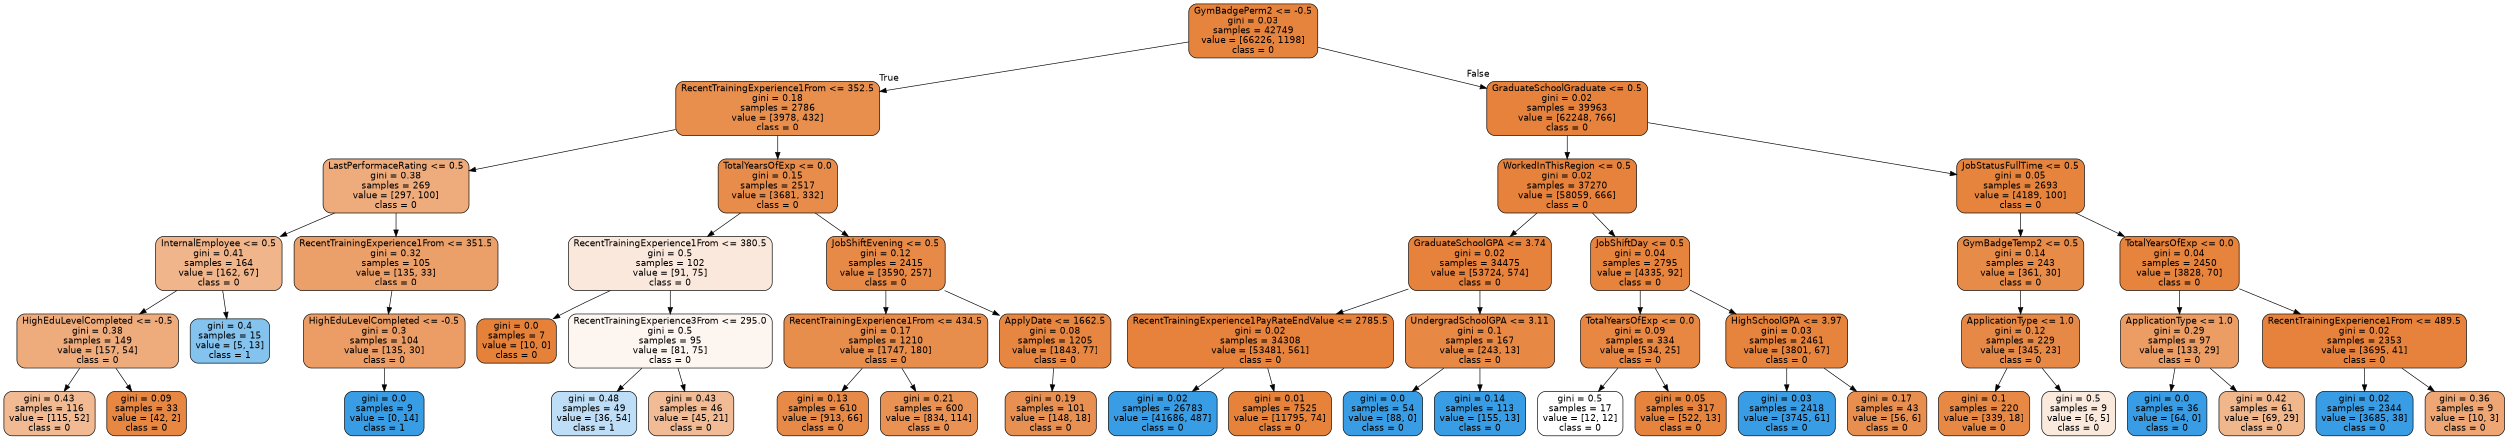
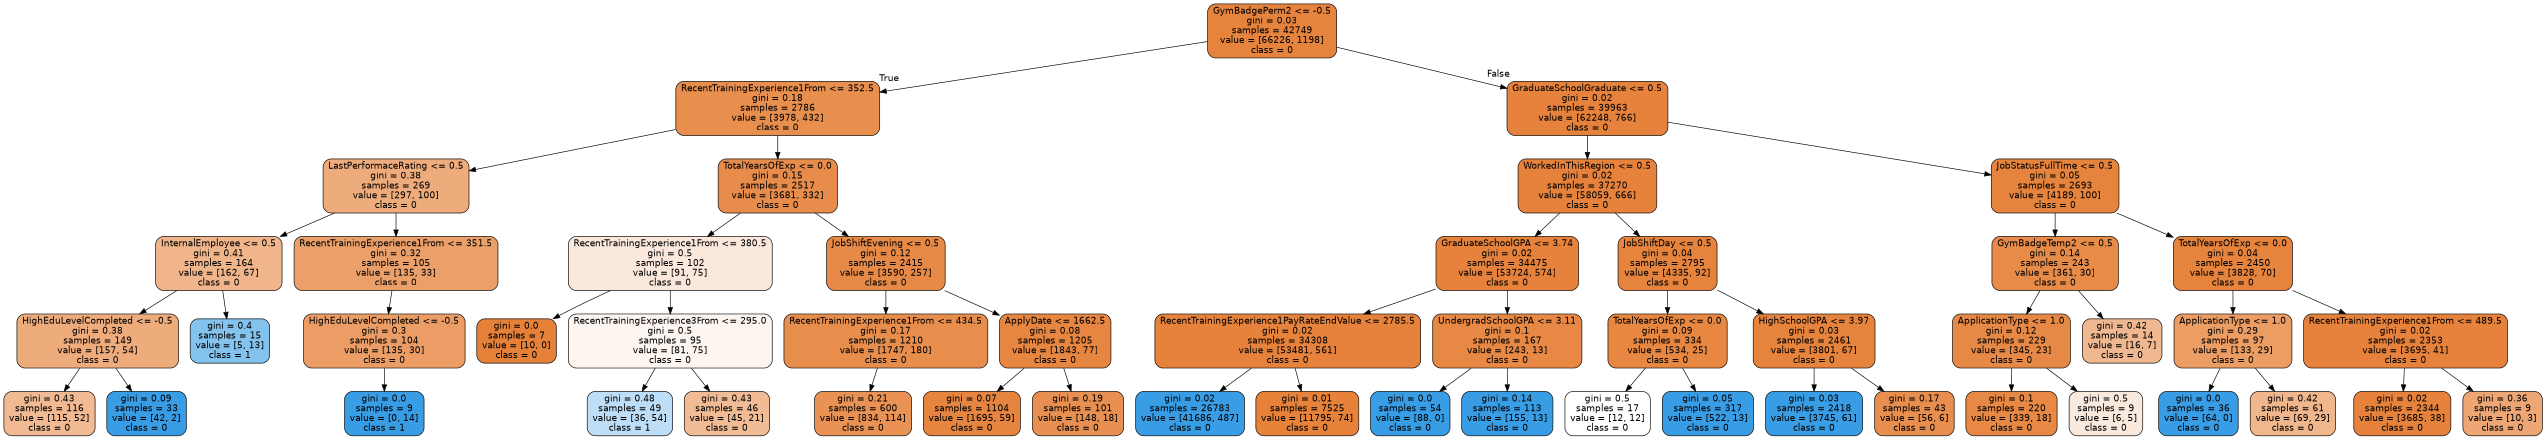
node "gini = 0.42 samples = 14 value = [16, 7] class = 0": added
node "gini = 0.09 samples = 33 value = [42, 2] class = 0": fillcolor #e58139f3 -> #399de5ff
node "gini = 0.13 samples = 610 value = [913, 66] class = 0": removed
node "gini = 0.07 samples = 1104 value = [1695, 59] class = 0": added
node "gini = 0.05 samples = 317 value = [522, 13] class = 0": fillcolor #e58139f9 -> #399de5ff
node "gini = 0.1 samples = 220 value = [339, 18] value = 0": label "gini = 0.1 samples = 220 value = [339, 18] value = 0" -> "gini = 0.1 samples = 220 value = [339, 18] class = 0"
node "gini = 0.02 samples = 2344 value = [3685, 38] class = 0": fillcolor #399de5ff -> #e58139fc
